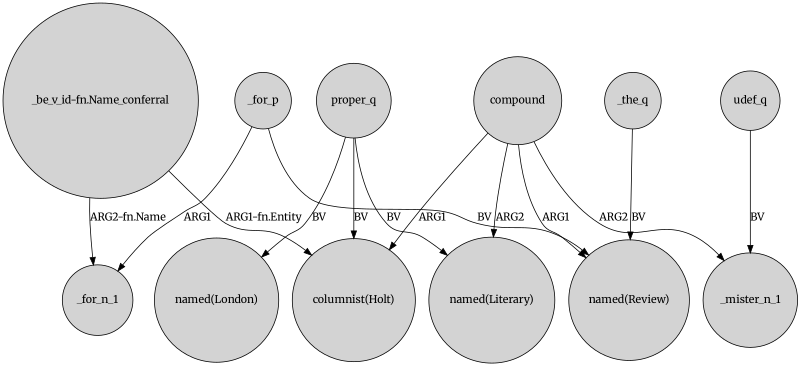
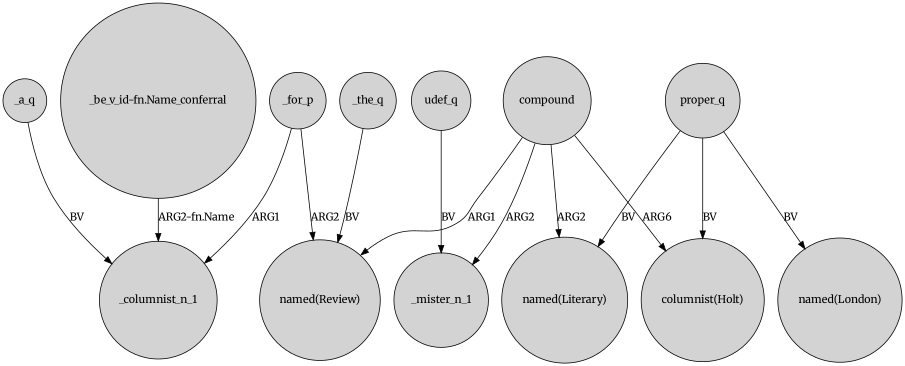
node "_a_q": added
edge "compound" -> "columnist(Holt)": label "ARG1" -> "ARG6"
edge "_for_p" -> "named(Review)": label "BV" -> "ARG2"
edge "_be_v_id-fn.Name_conferral" -> "columnist(Holt)": removed, label "ARG1-fn.Entity"
node "_for_n_1": label "_for_n_1" -> "_columnist_n_1"
